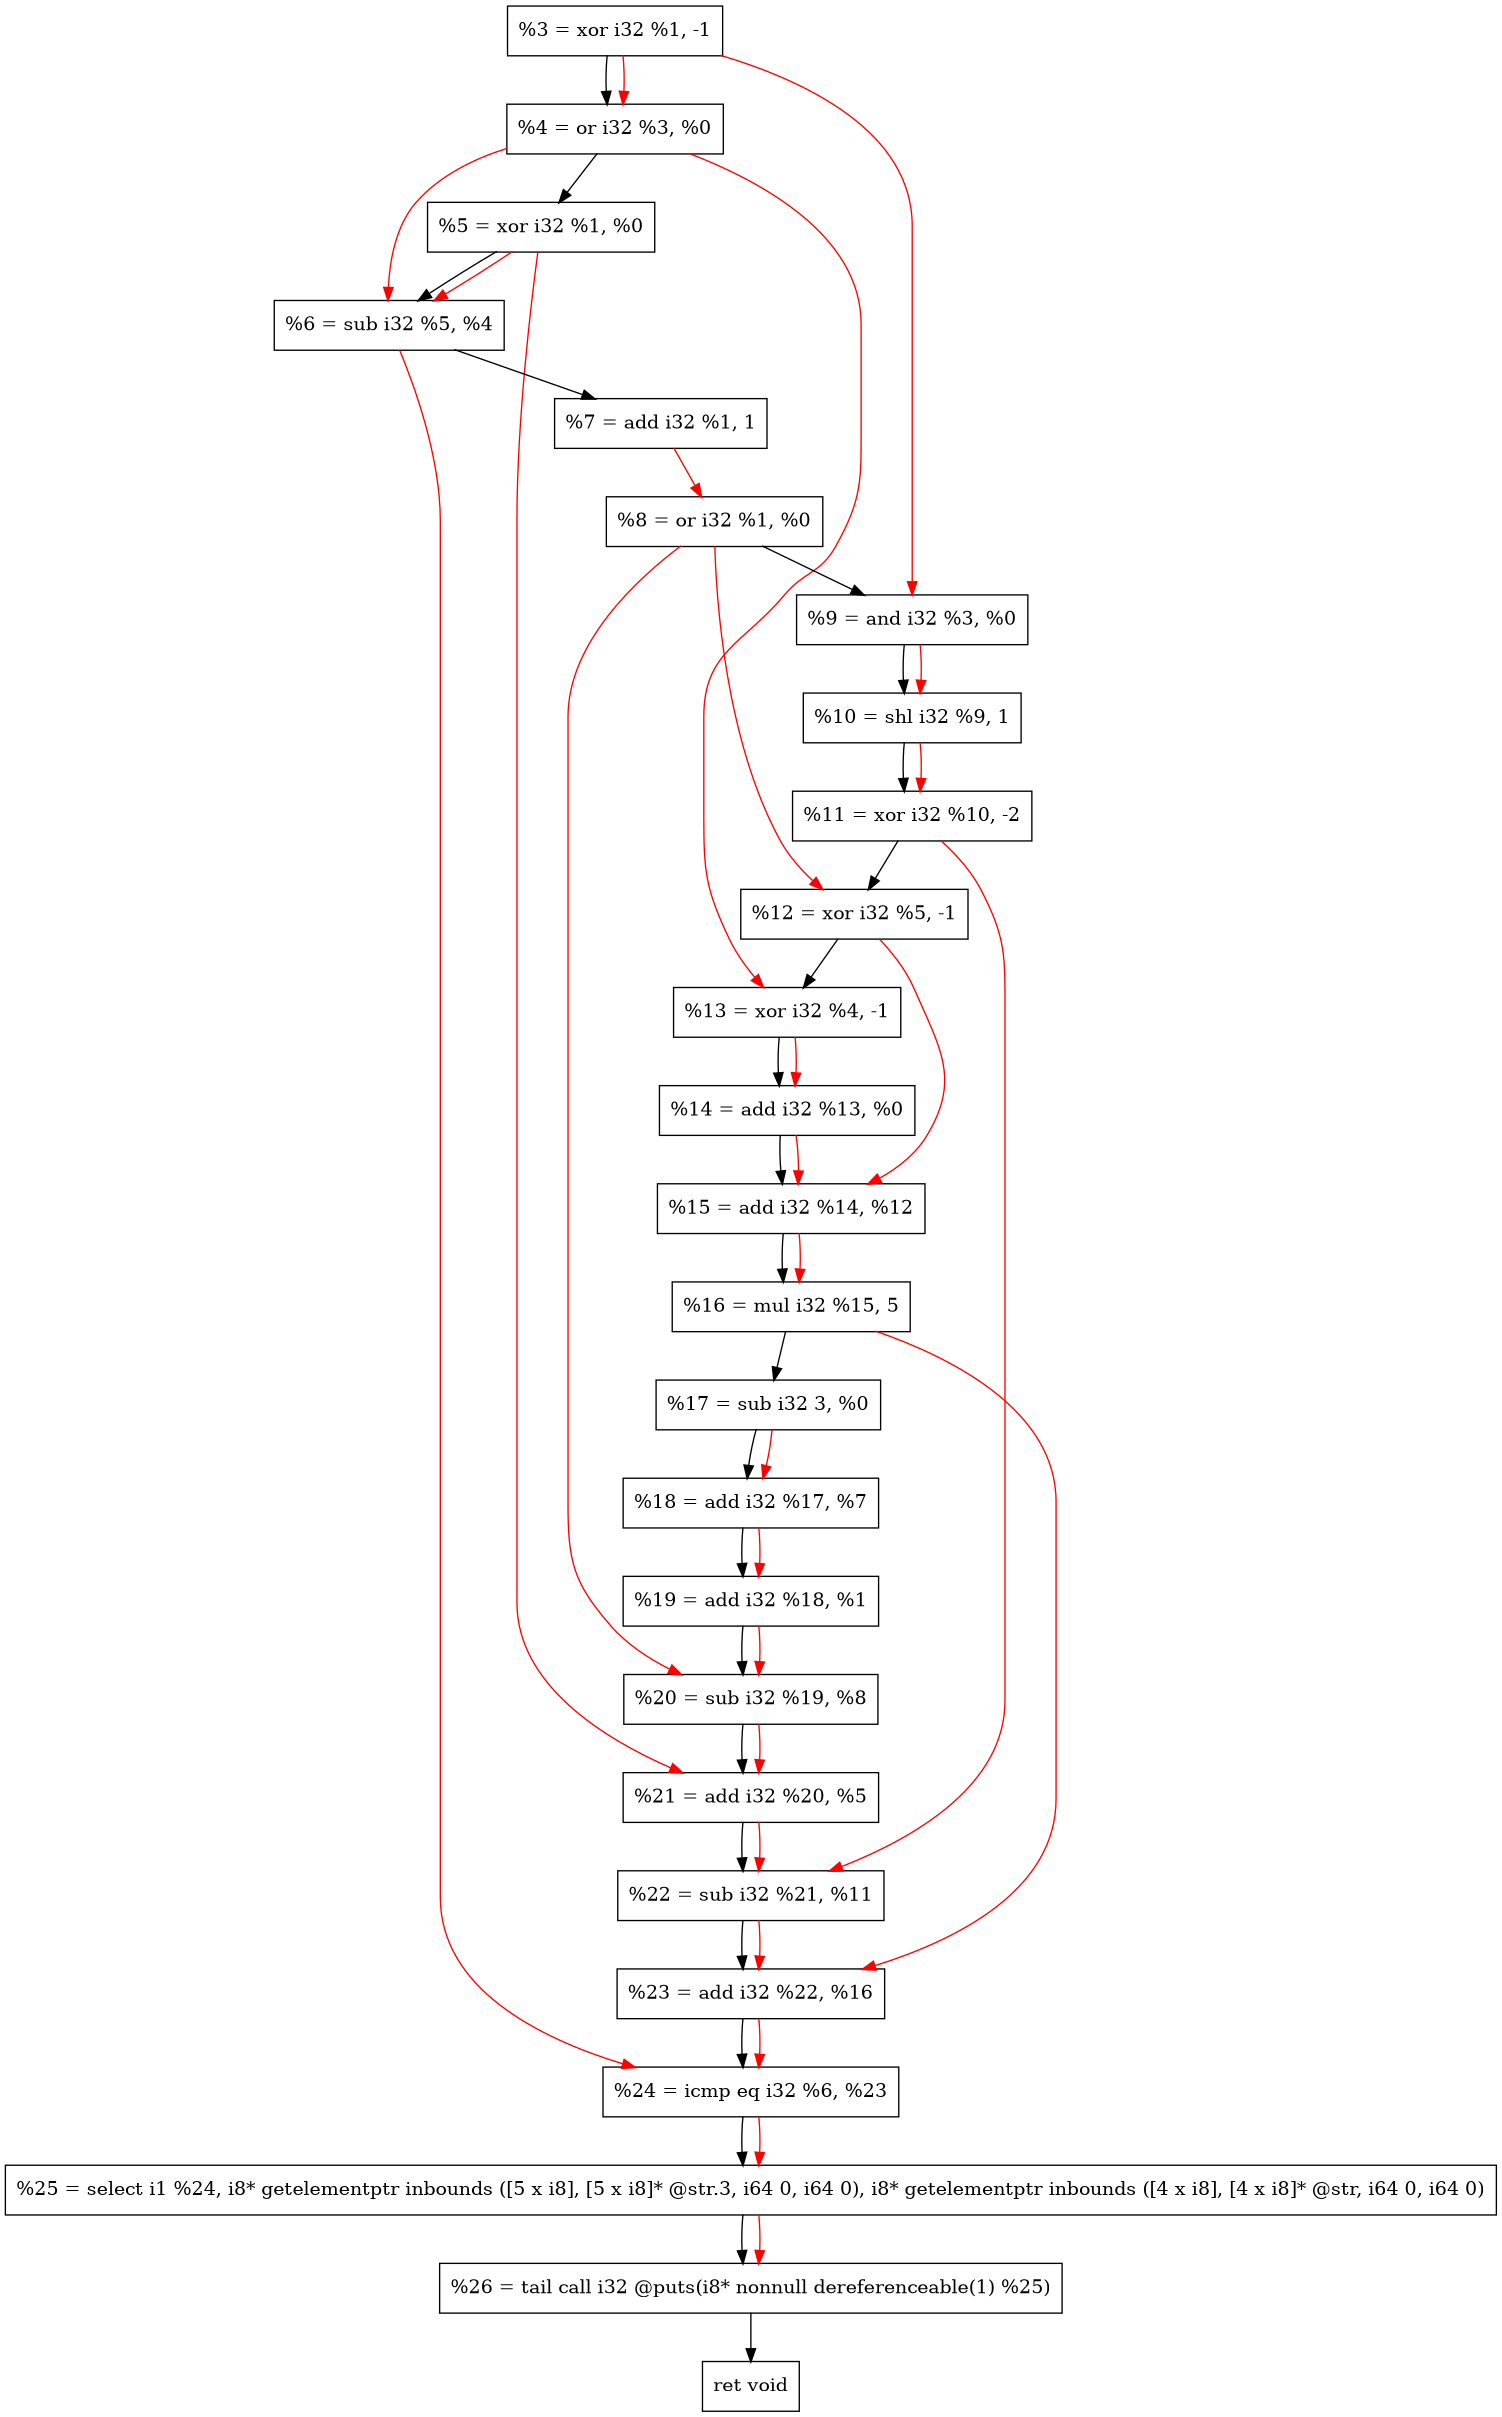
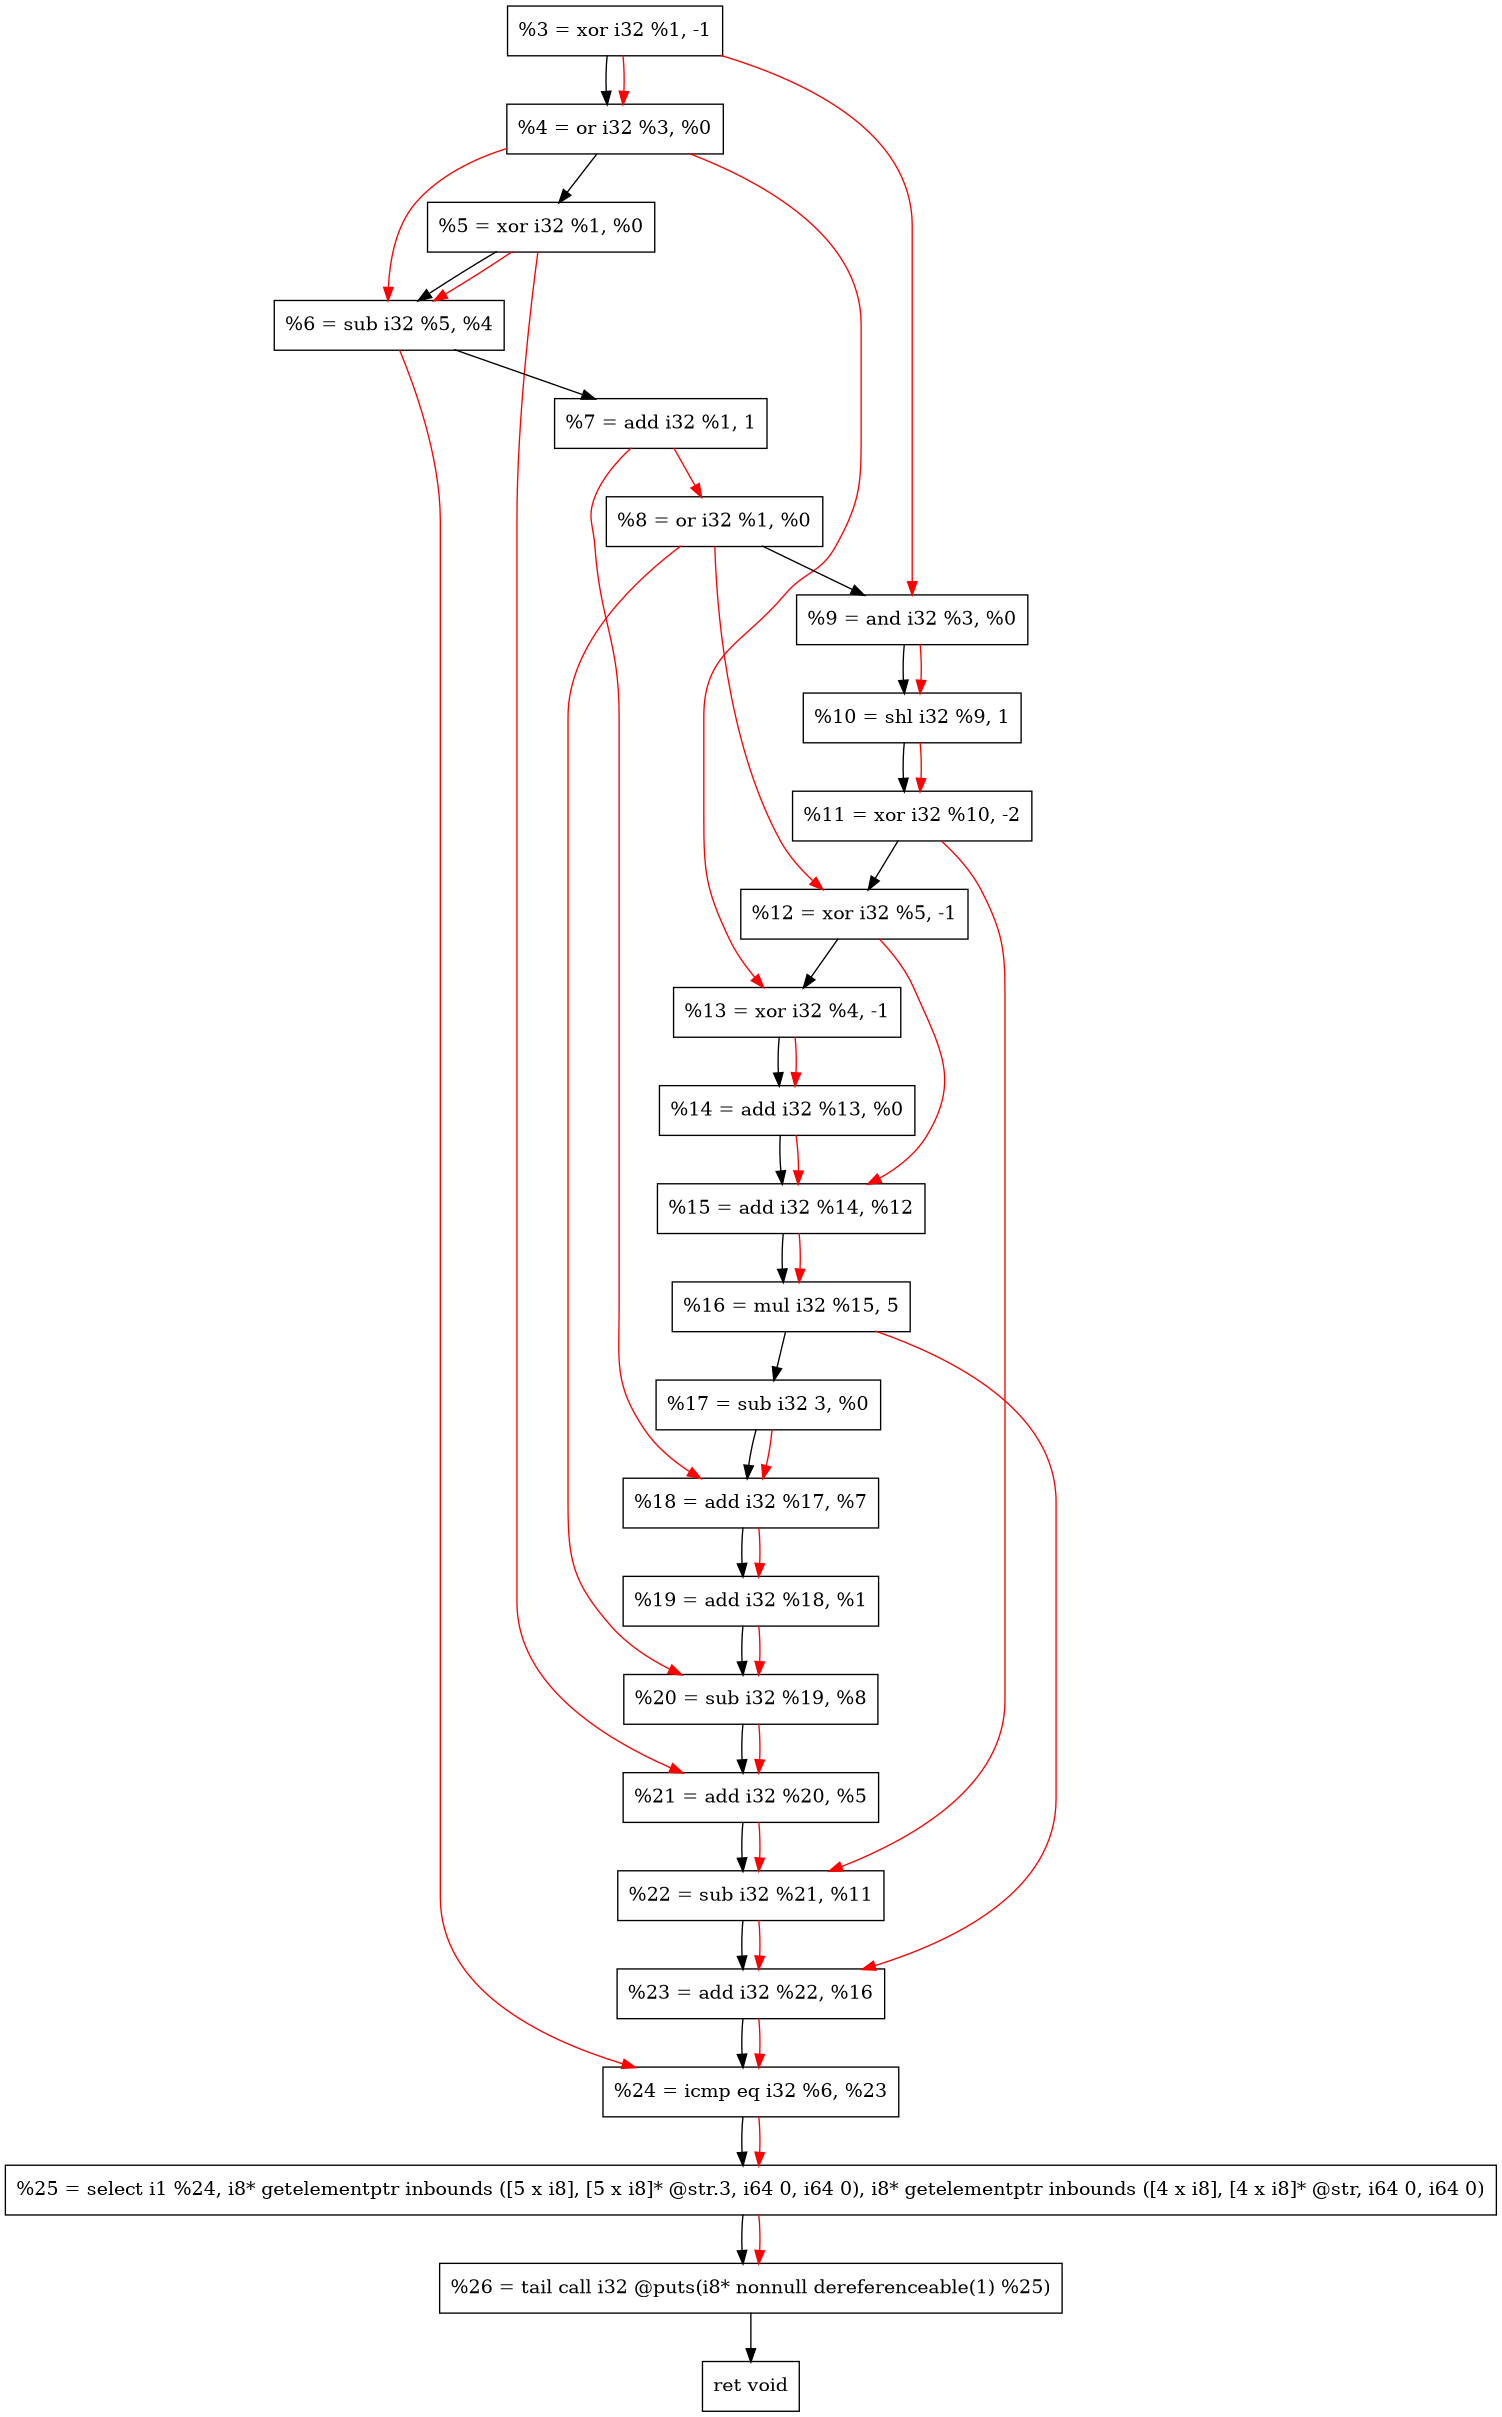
edge "%7 = add i32 %1, 1" -> "%18 = add i32 %17, %7": added
